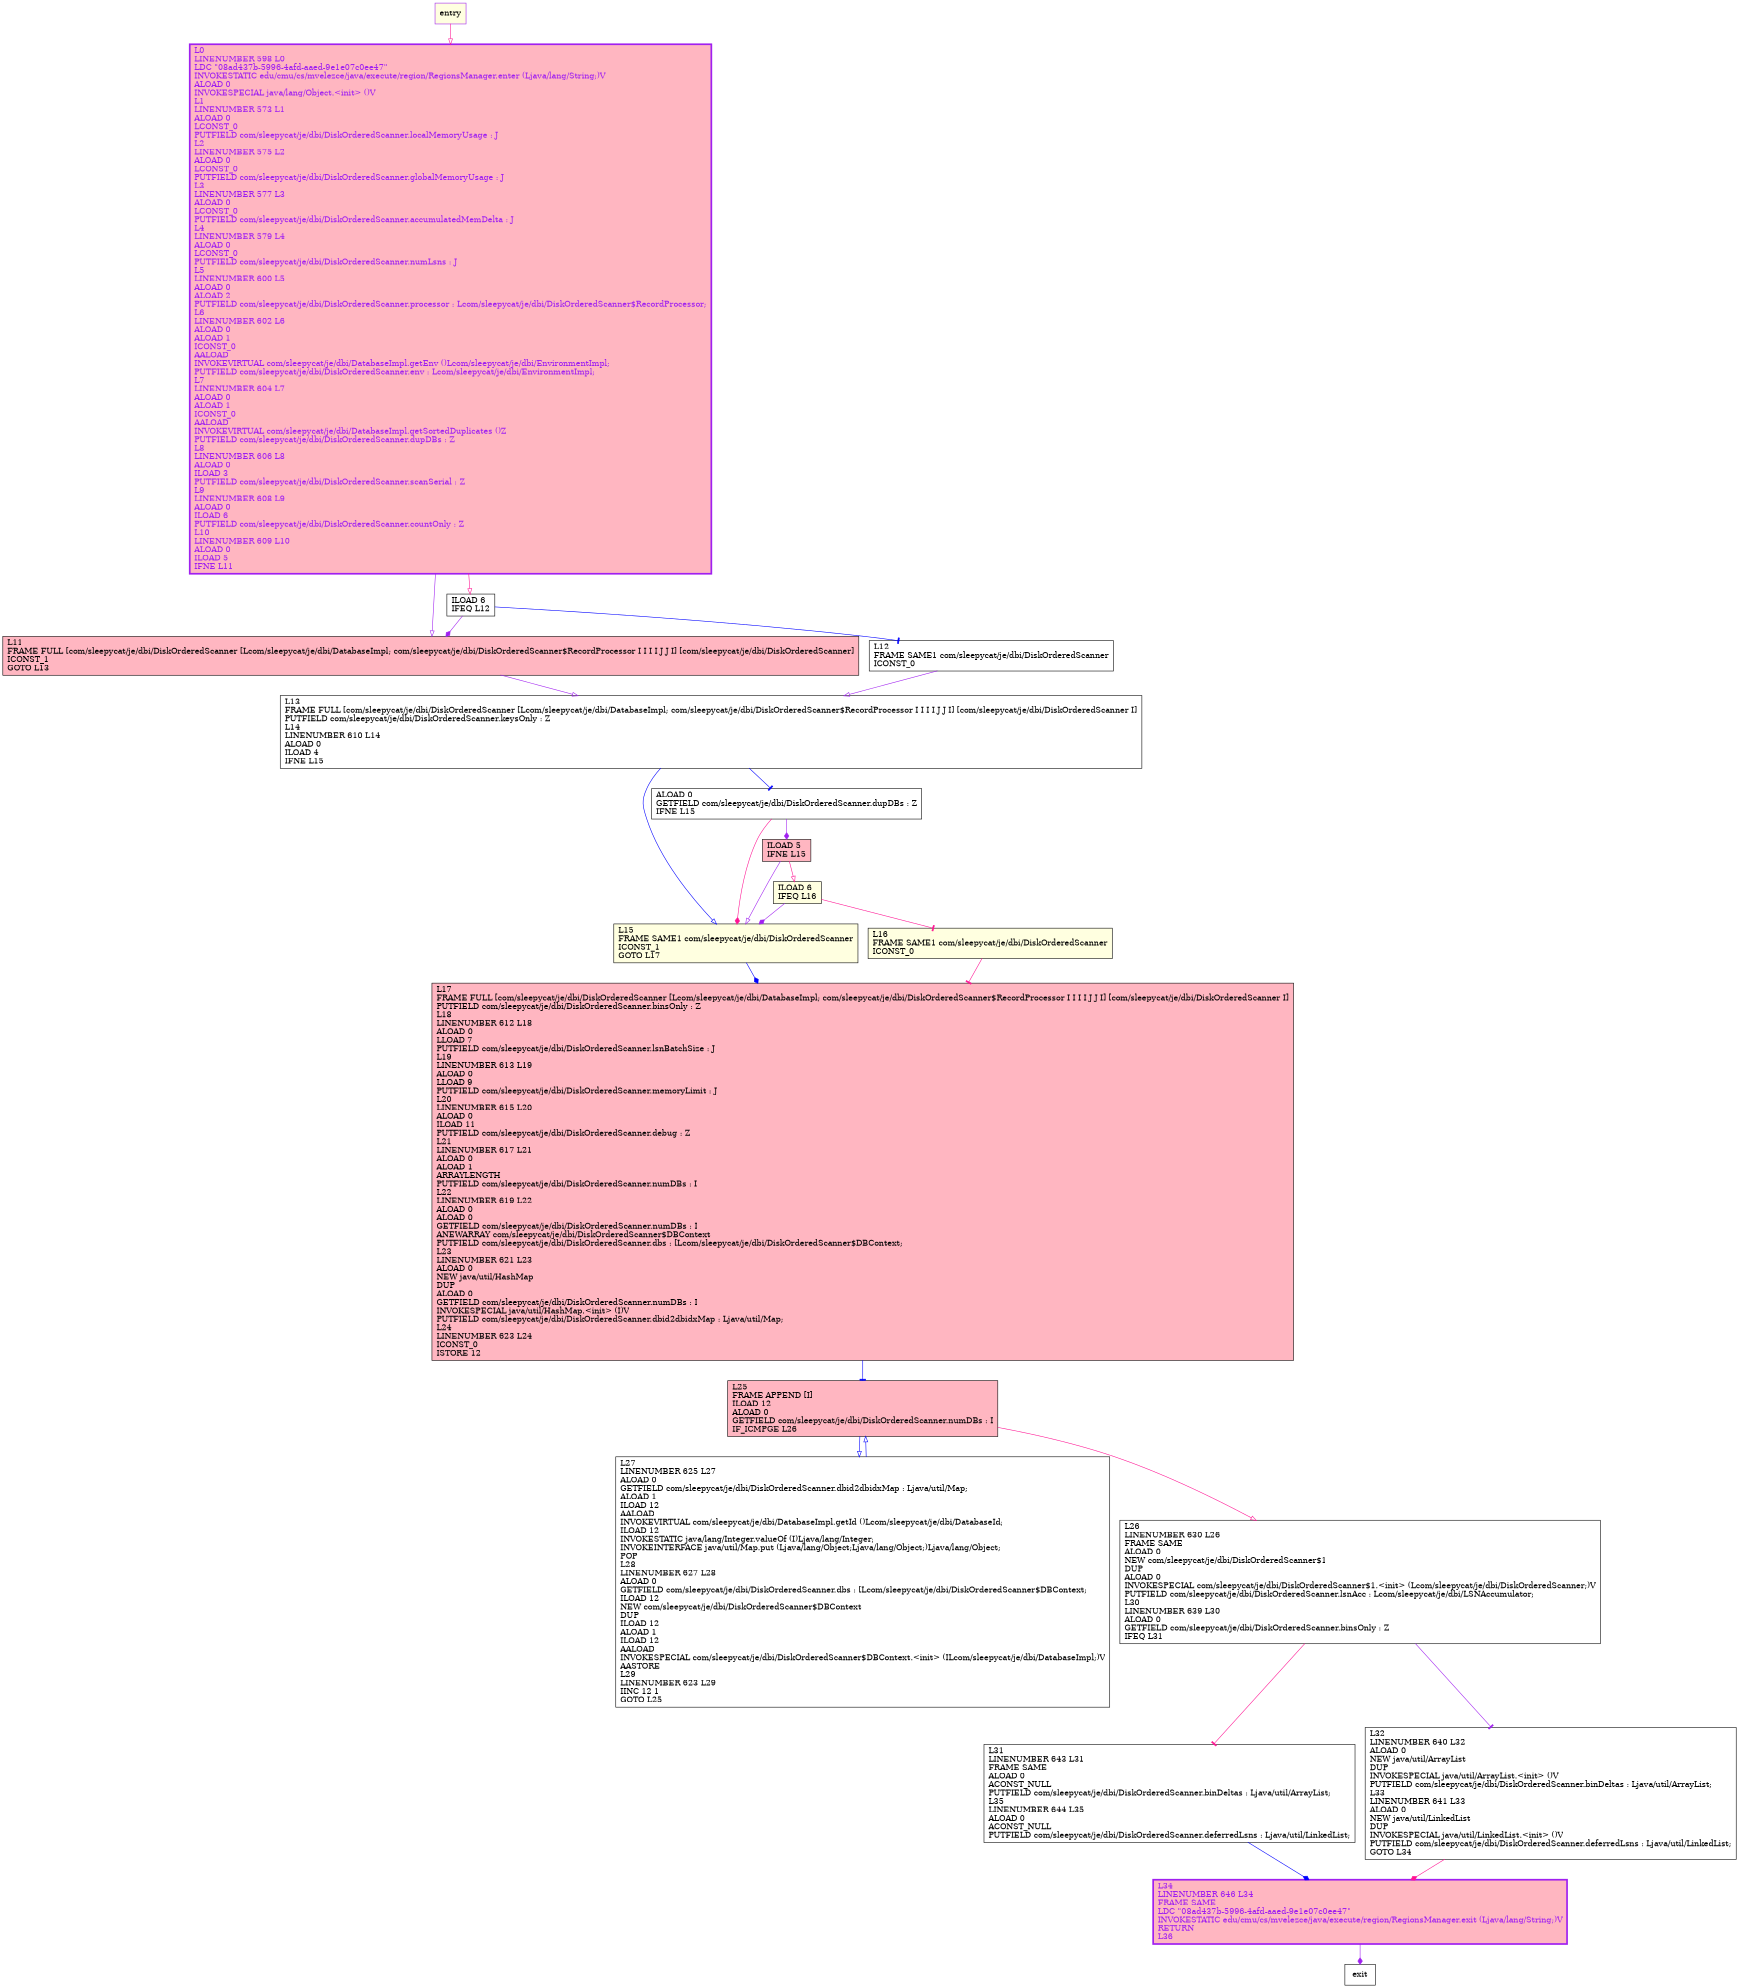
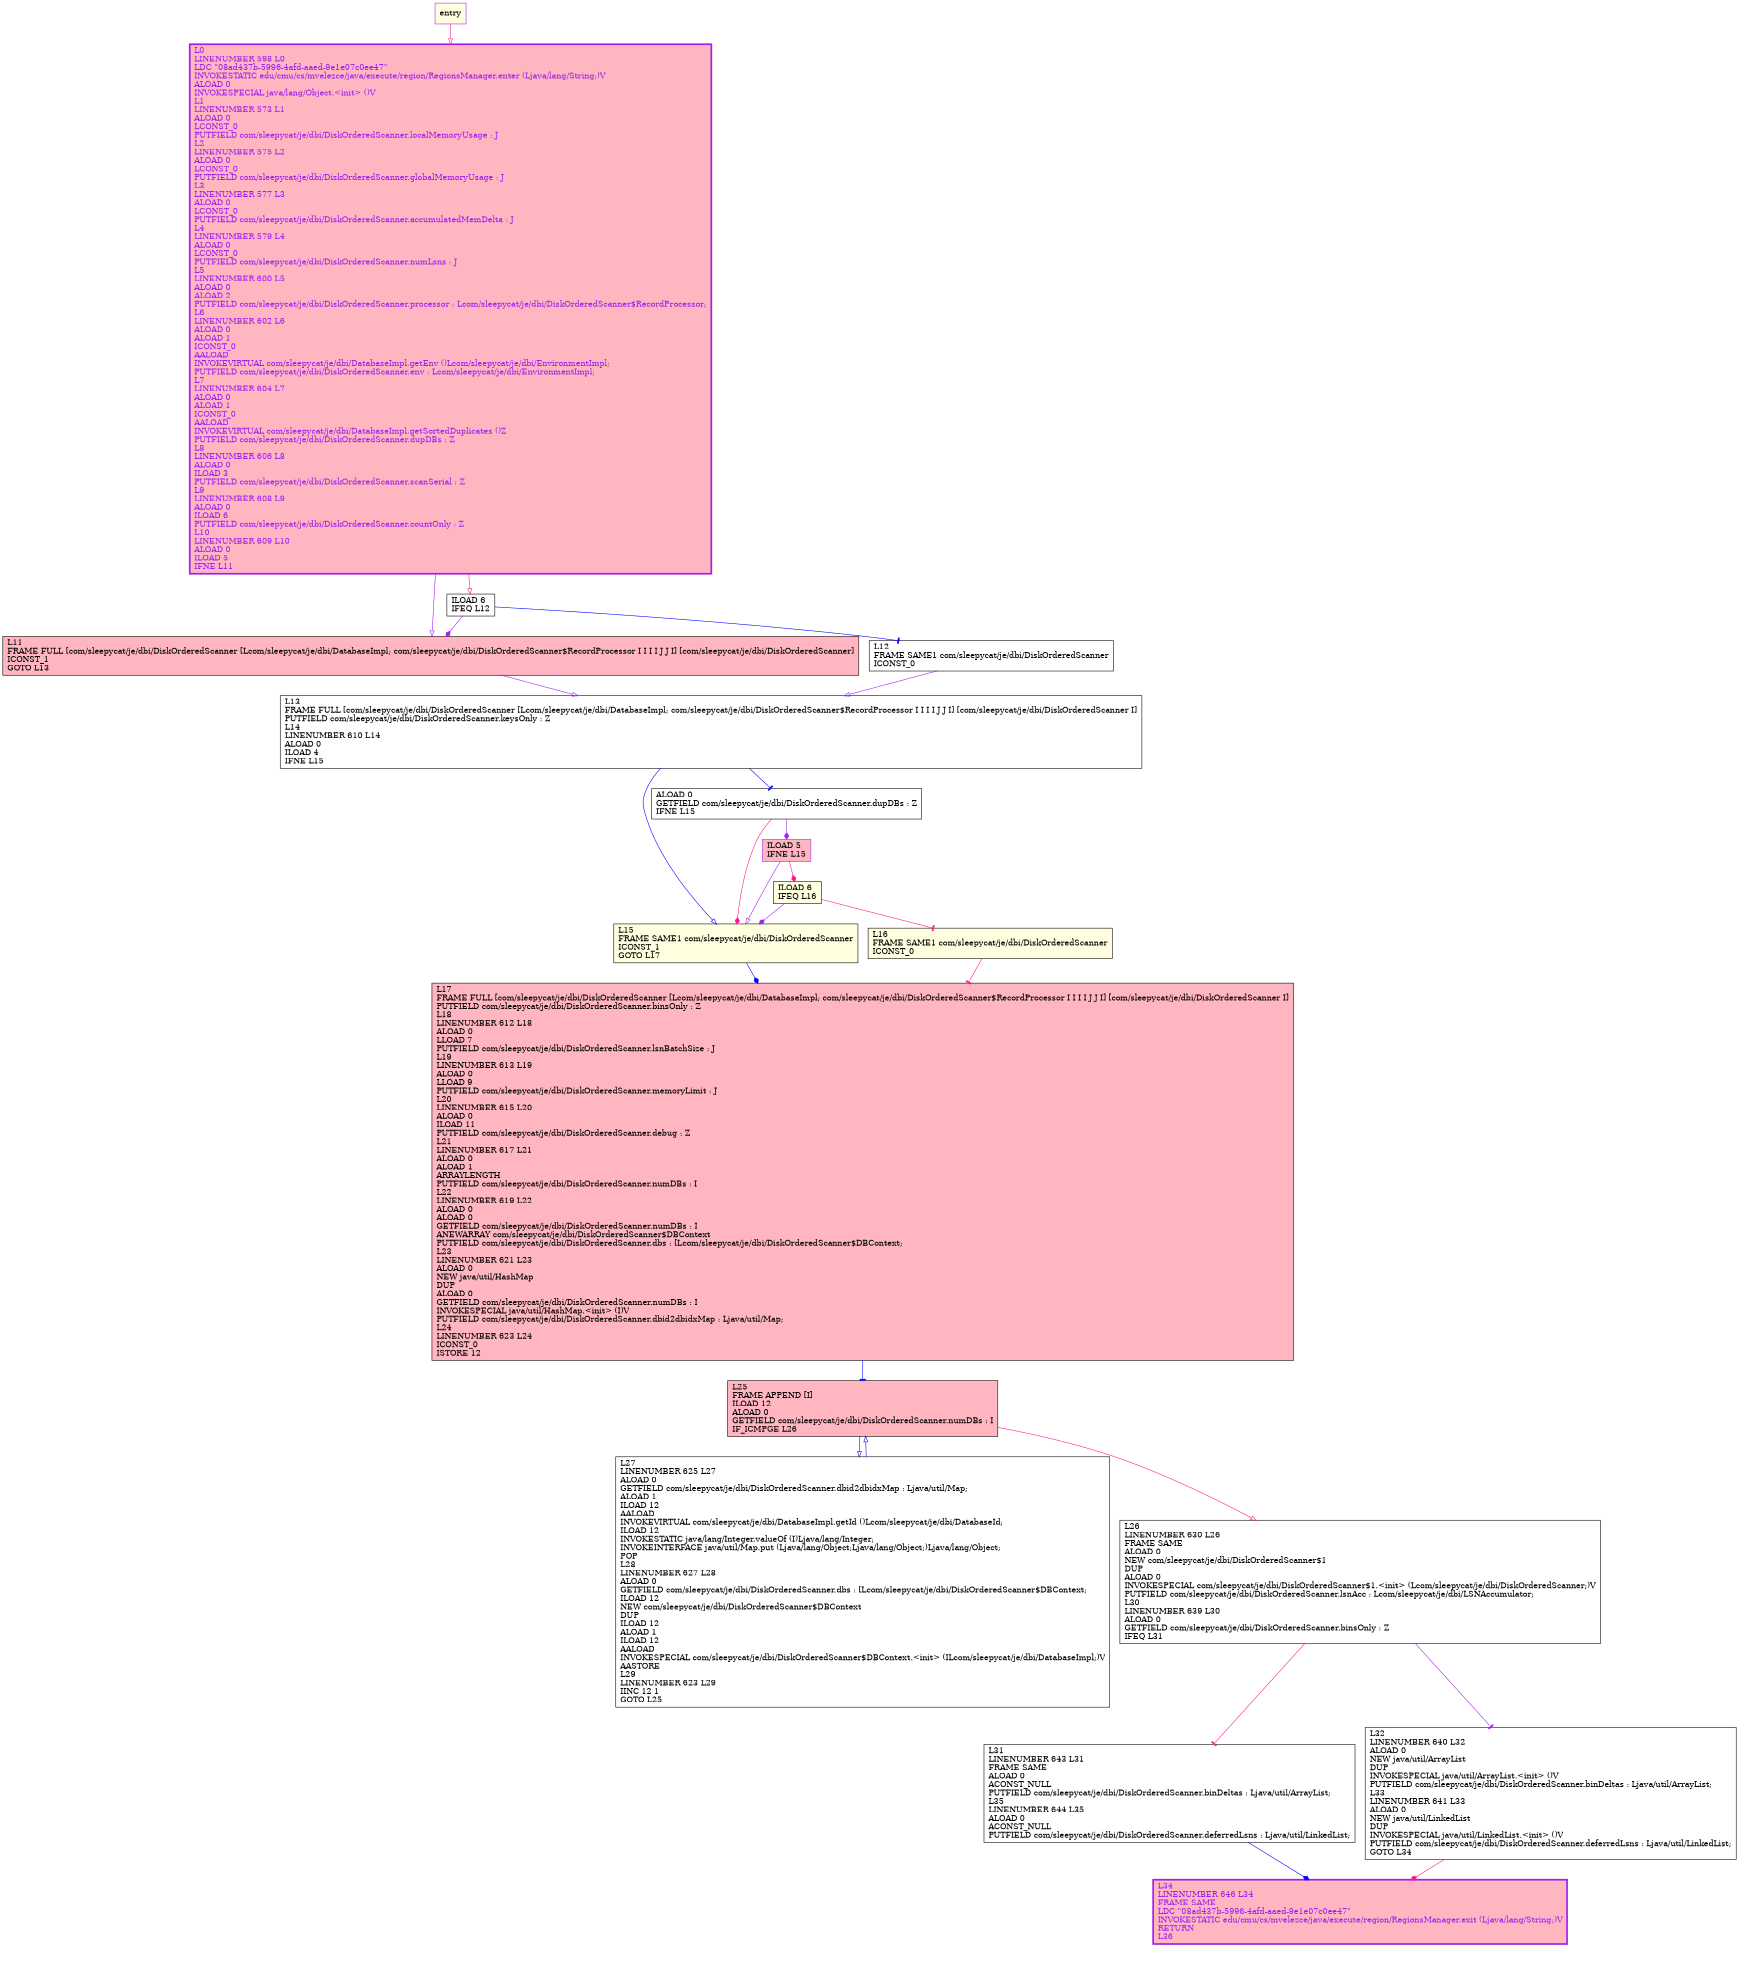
node "ILOAD 5 IFNE L15": color black -> purple
edge "ILOAD 5 IFNE L15" -> "ILOAD 6 IFEQ L16": arrowhead onormal -> diamond
node "exit": removed
